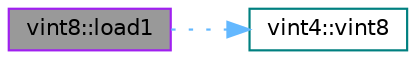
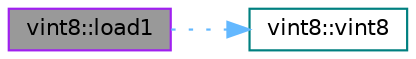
node "vint4::vint8": label "vint4::vint8" -> "vint8::vint8"
